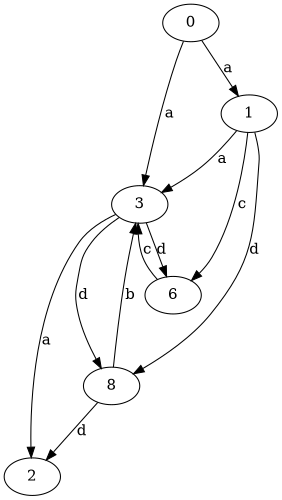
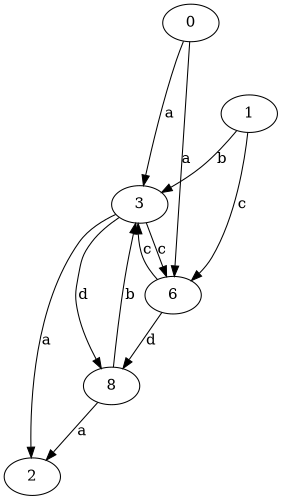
edge "0" -> "1": now "0" -> "6"
edge "1" -> "3": label "a" -> "b"
edge "3" -> "6": label "d" -> "c"
edge "1" -> "8": now "6" -> "8"
edge "8" -> "2": label "d" -> "a"
